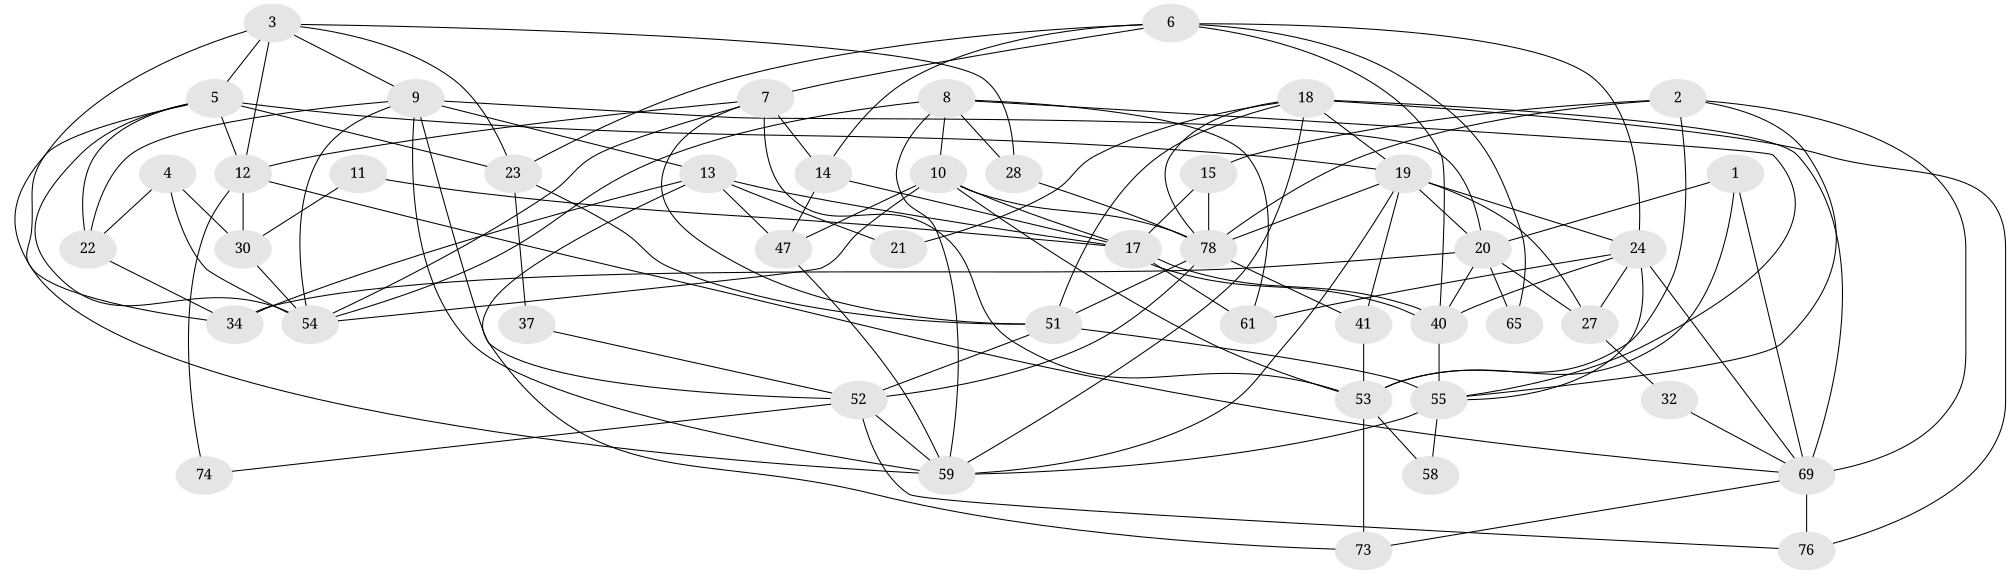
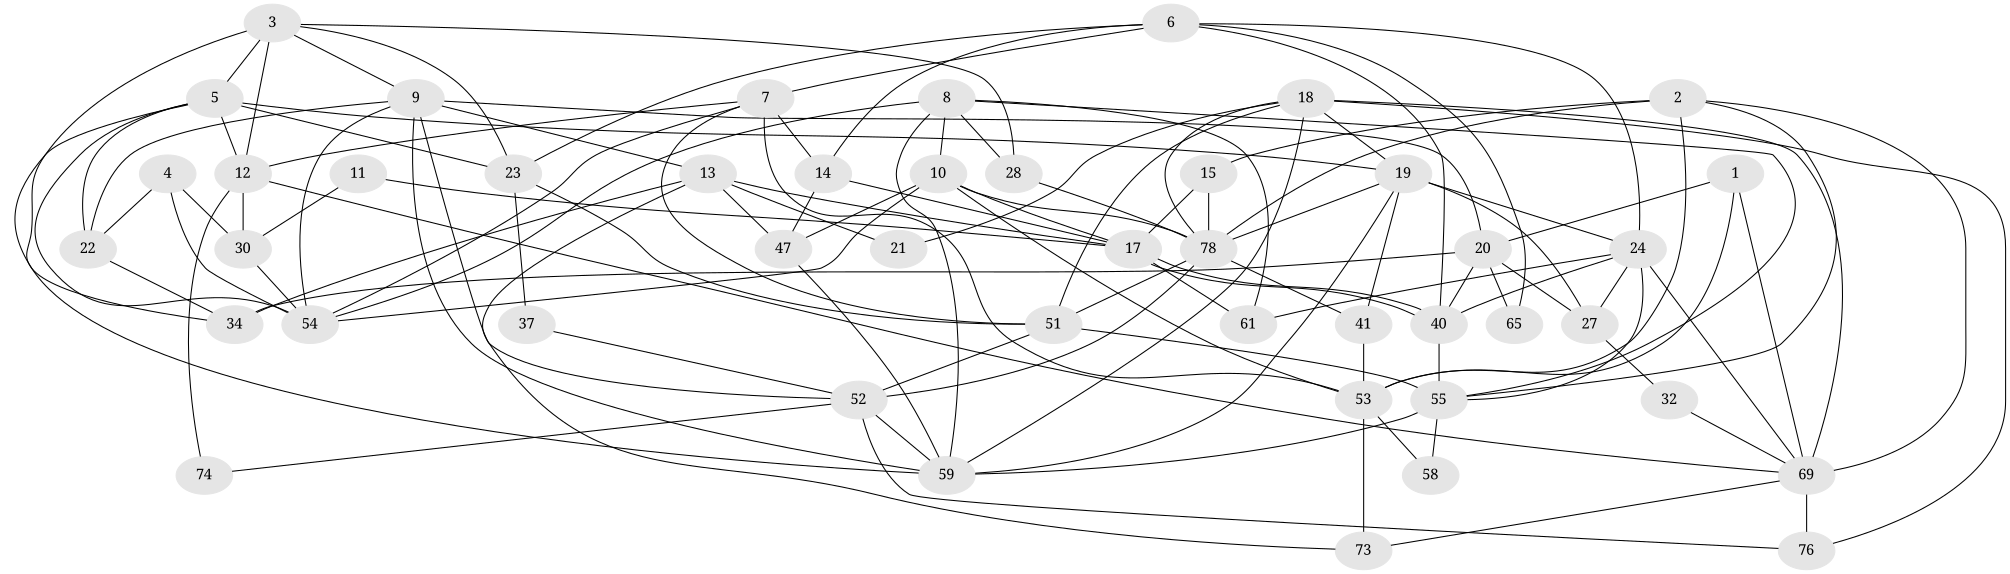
edge "19" -- "20": removed
